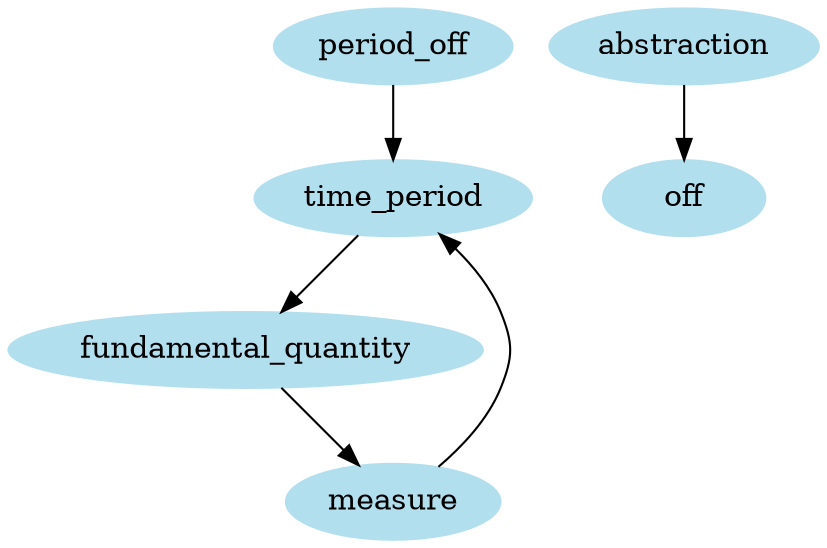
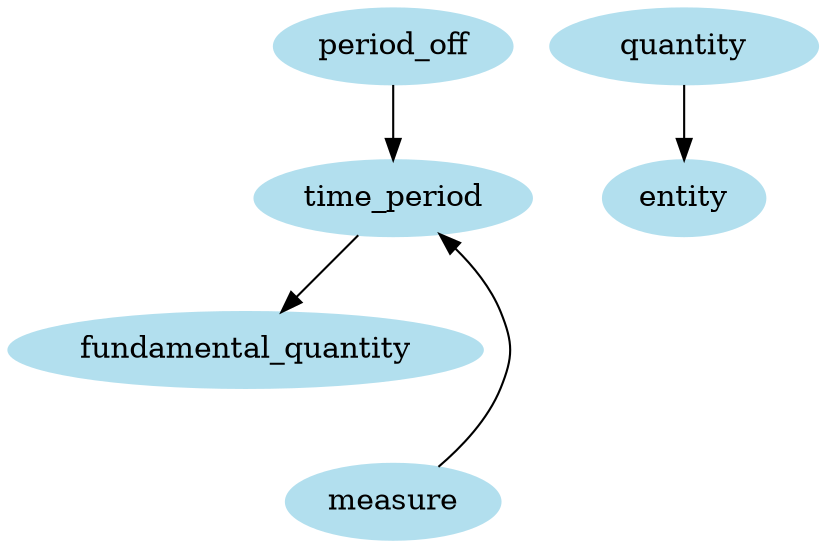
node "abstraction": label "abstraction" -> "quantity"
node "off": label "off" -> "entity"
edge "fundamental_quantity" -> "measure": removed
